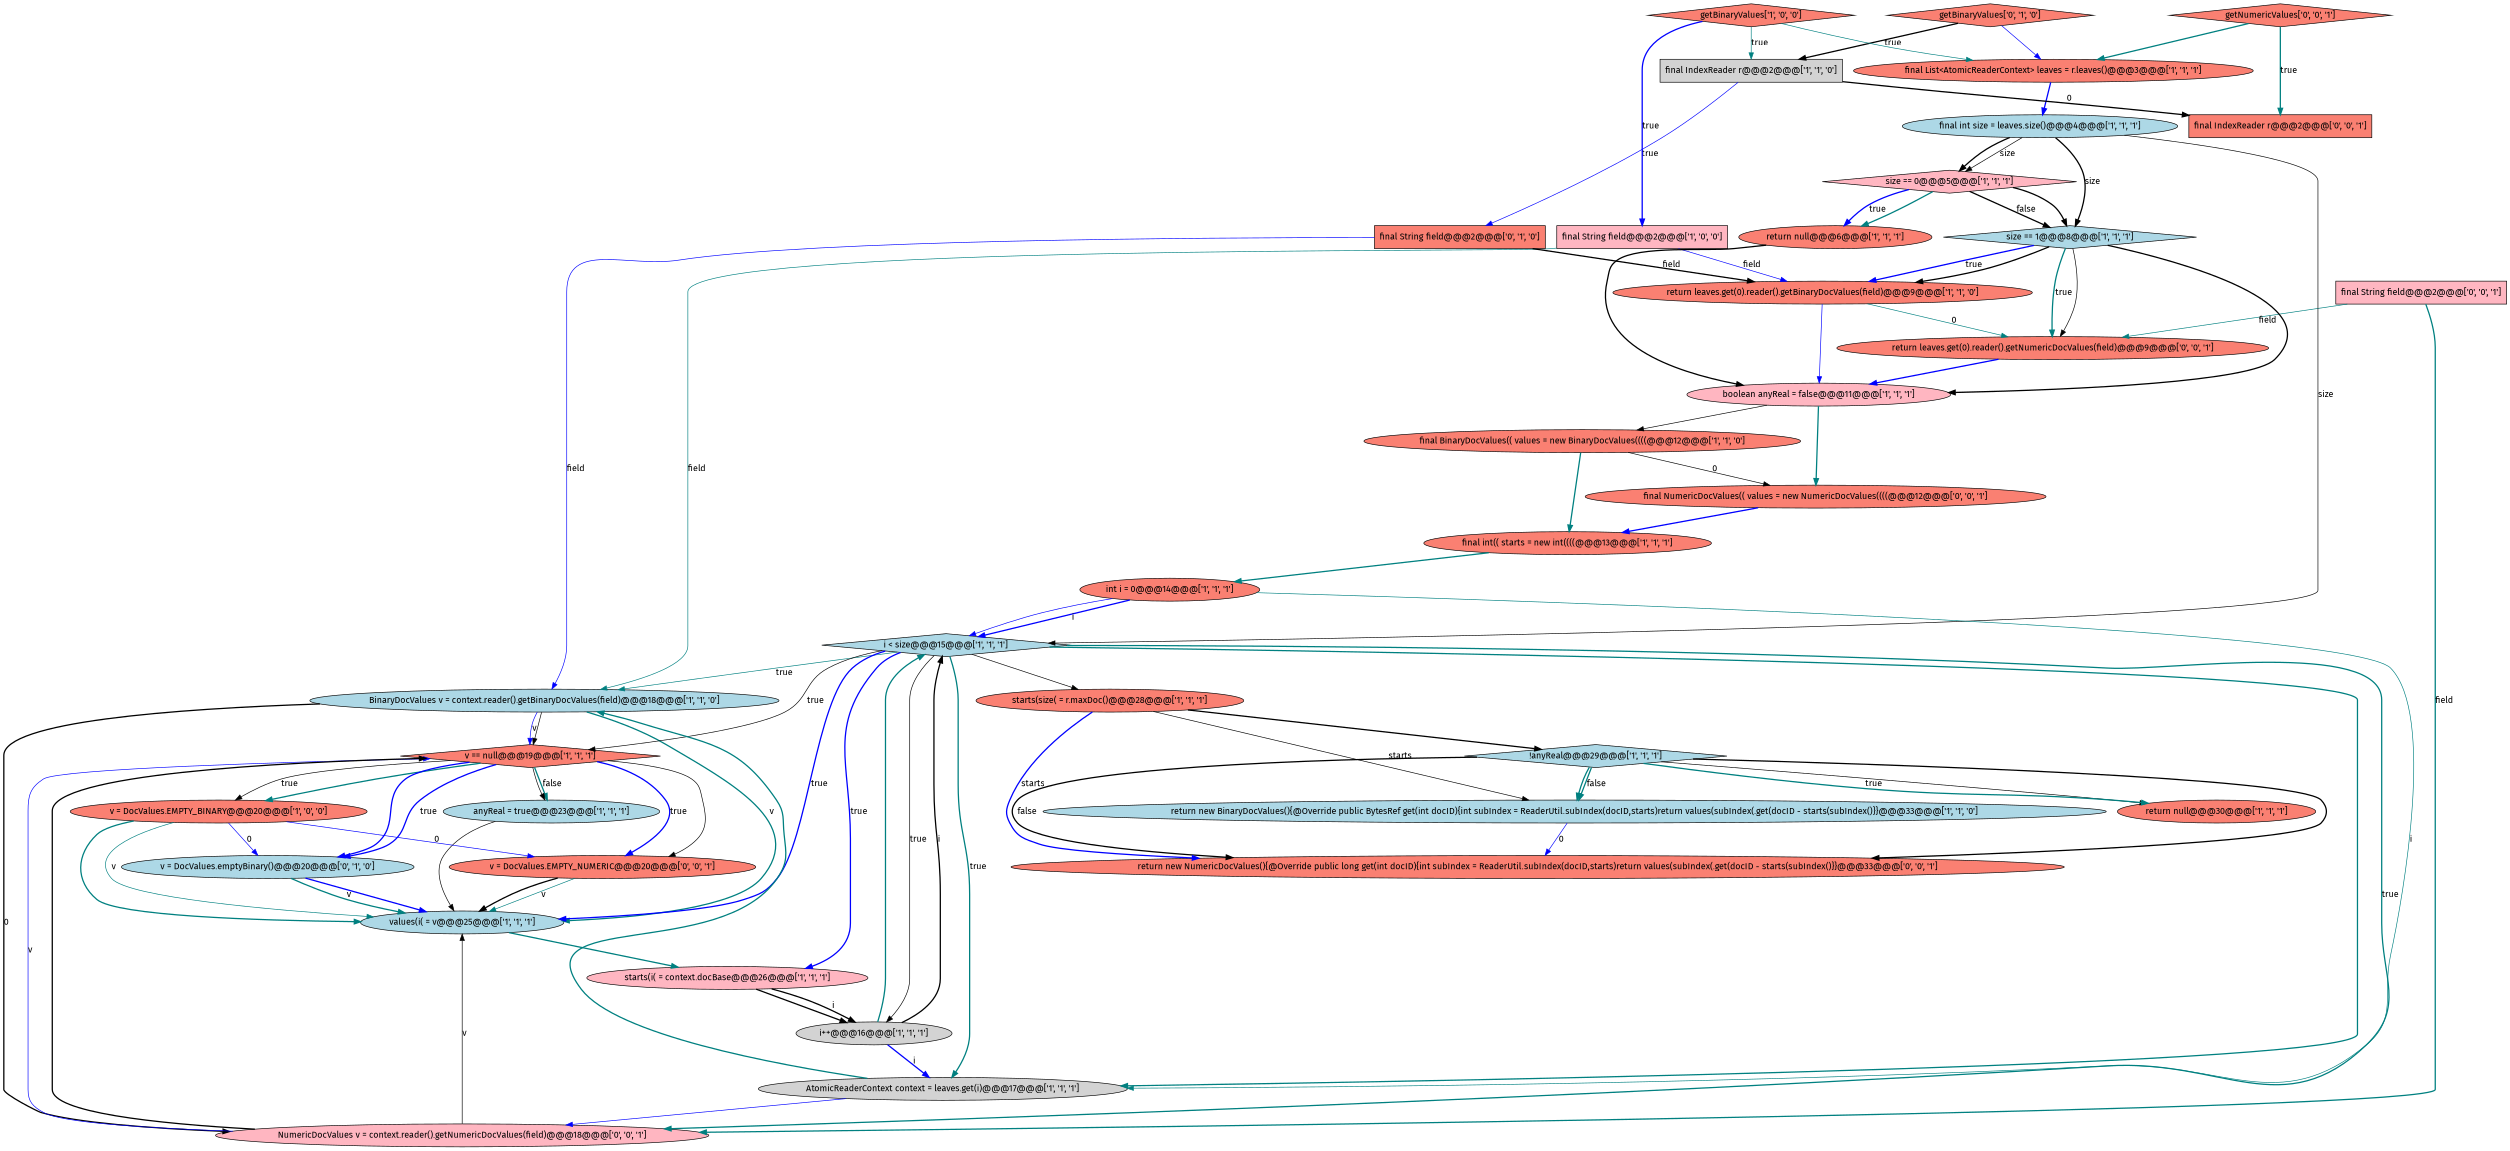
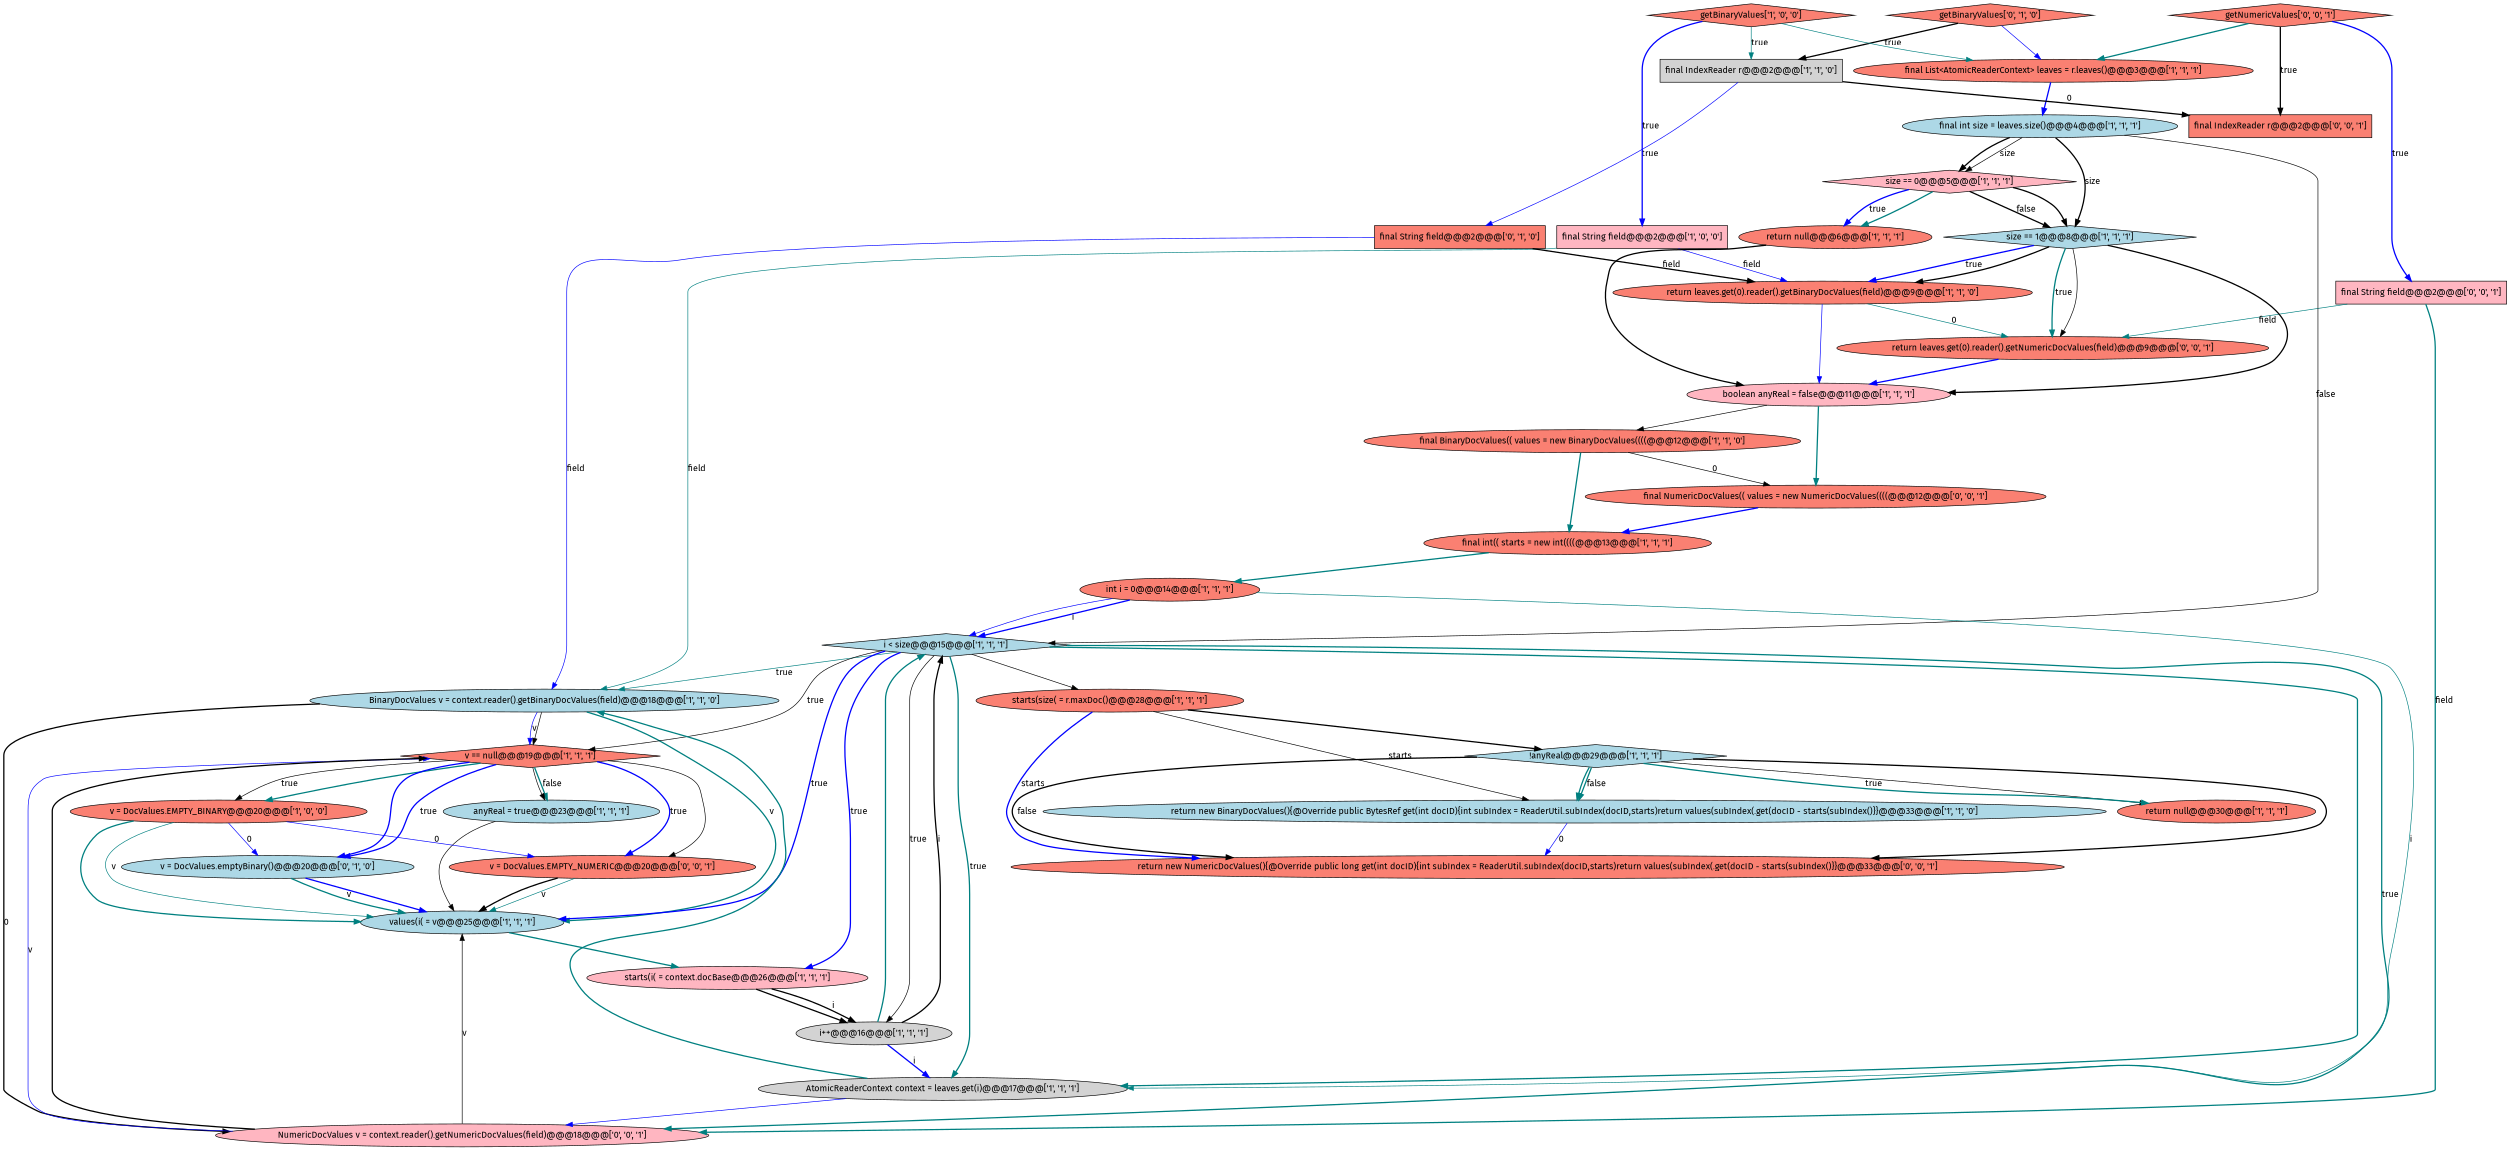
edge "getNumericValues['0', '0', '1']" -> "final IndexReader r@@@2@@@['0', '0', '1']": color teal -> black
edge "getNumericValues['0', '0', '1']" -> "final String field@@@2@@@['0', '0', '1']": added, label "true"
edge "final int size = leaves.size()@@@4@@@['1', '1', '1']" -> "i < size@@@15@@@['1', '1', '1']": label "size" -> "false"
